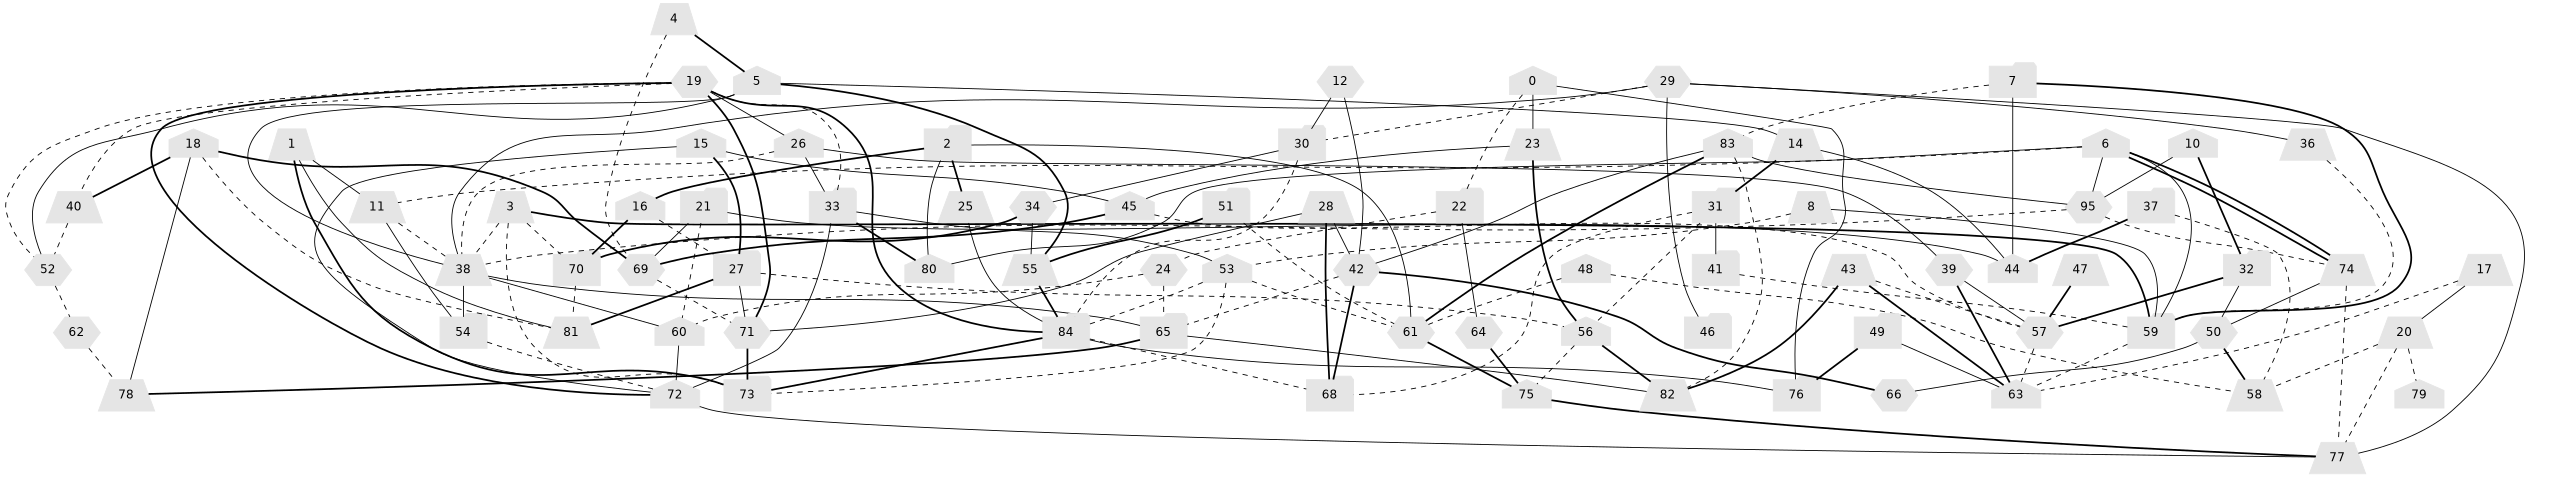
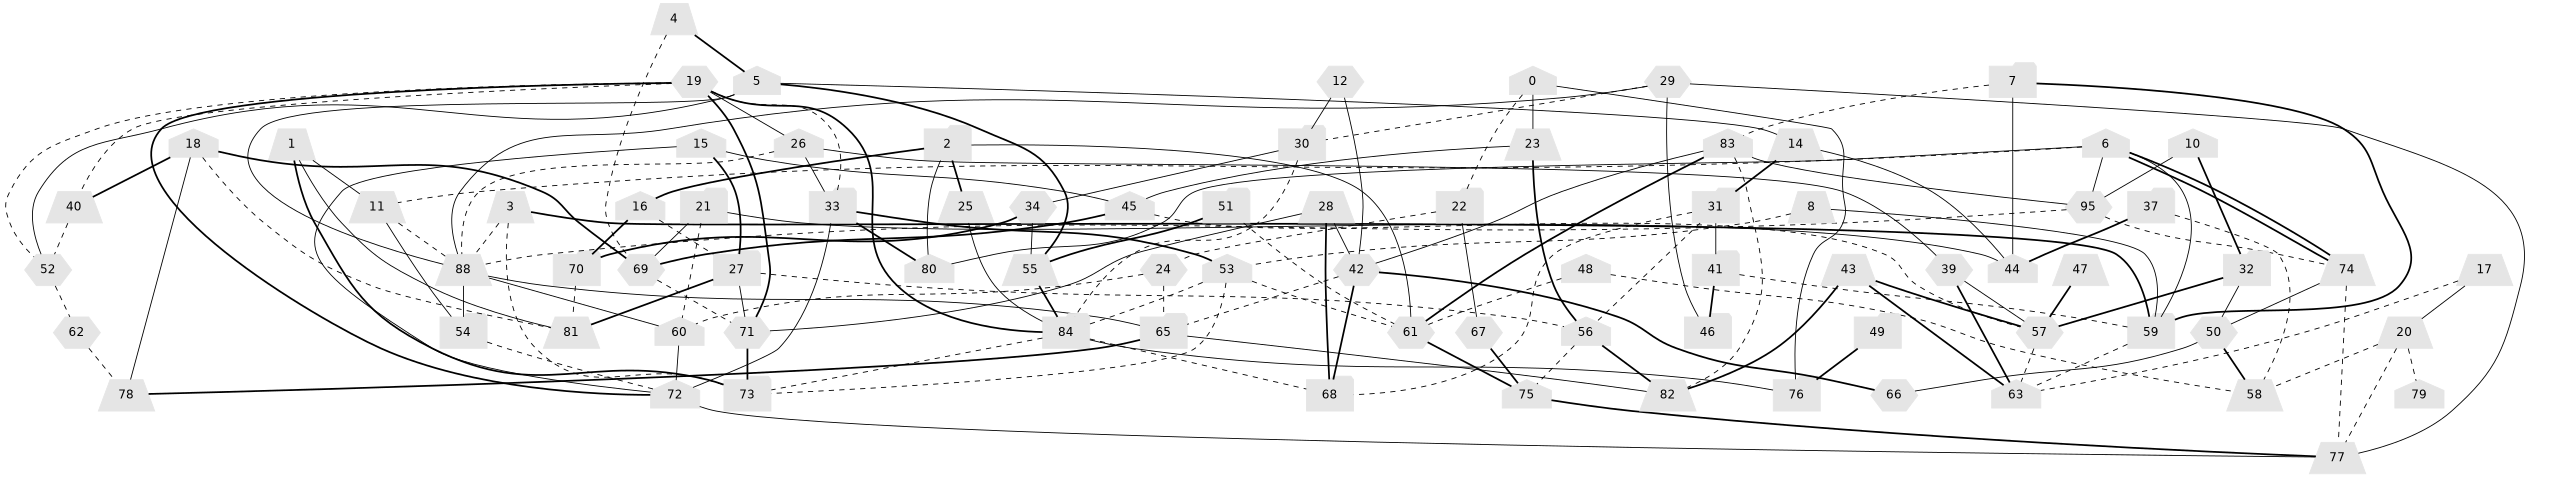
node "36": removed
edge "33" -- "53": style solid -> bold
edge "3" -- "70": removed
node "38": label "38" -> "88"
edge "41" -- "46": added
edge "43" -- "57": style dashed -> bold
node "64": label "64" -> "67"
edge "84" -- "73": style bold -> dashed
edge "49" -- "63": removed
